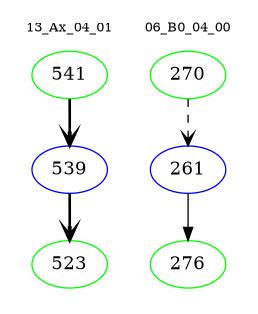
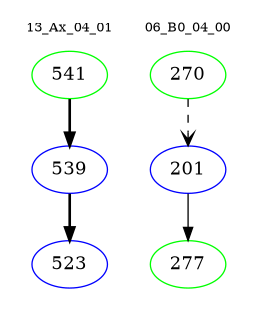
edge "541" -> "539": arrowhead vee -> normal
node "261": label "261" -> "201"
edge "539" -> "523": arrowhead vee -> normal
node "523": color green -> blue
node "276": label "276" -> "277"
